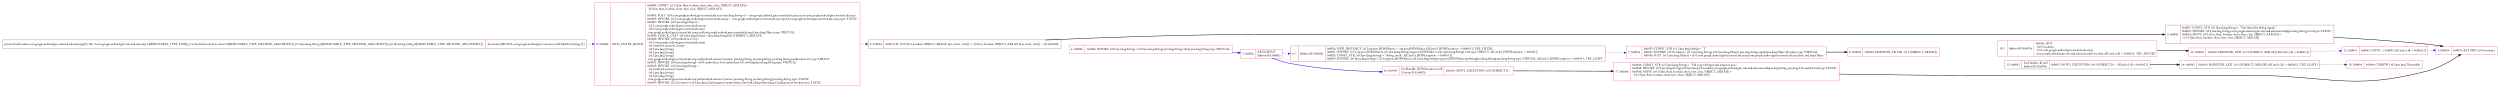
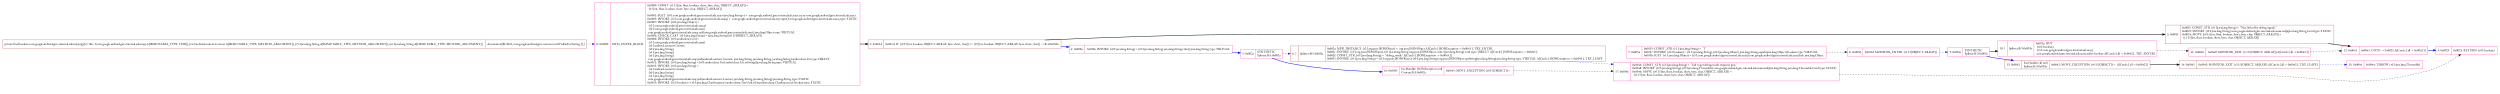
edge "2: 0x001f" -> "3: 0x0025": now "2: 0x001f" -> "12: 0x0041"
edge "0: 0x0000" -> "1: 0x001d": style dashed -> bold
edge "1: 0x001d" -> "4: 0x0026": added
edge "10: ?" -> "11: 0x0040": style bold -> dashed
edge "12: 0x0041" -> "3: 0x0025": style dashed -> bold
edge "11: 0x0040" -> "12: 0x0041": color blue -> black
node "5: 0x002a": text "ARGUMENT" -> "SYNTHETIC"
edge "7: 0x0034" -> "8: 0x003d": style bold -> dashed
node "9: 0x003e": added
edge "6: ?" -> "7: 0x0034": now "6: ?" -> "17: 0x0046"
edge "14: 0x0043" -> "15: 0x0044": color black -> blue
edge "16: 0x0045" -> "17: 0x0046": style bold -> dashed
edge "17: 0x0046" -> "3: 0x0025": style bold -> dashed
